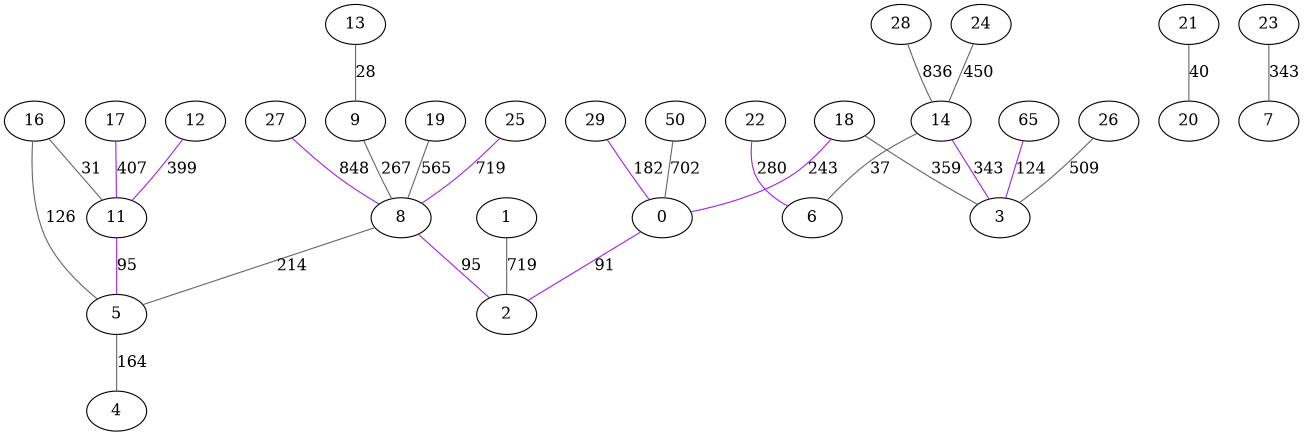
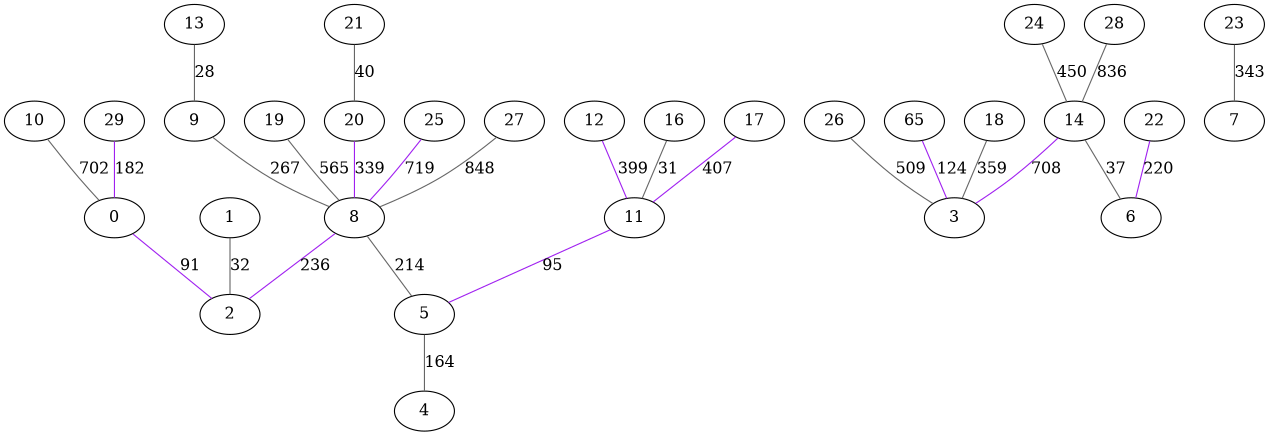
node "50": label "50" -> "10"
edge "20" -- "8": added, label "339"
edge "22" -- "6": label "280" -> "220"
edge "14" -- "3": label "343" -> "708"
edge "27" -- "8": color purple -> gray40
edge "18" -- "0": removed, label "243"
edge "16" -- "5": removed, label "126"
edge "8" -- "2": label "95" -> "236"
edge "1" -- "2": label "719" -> "32"
